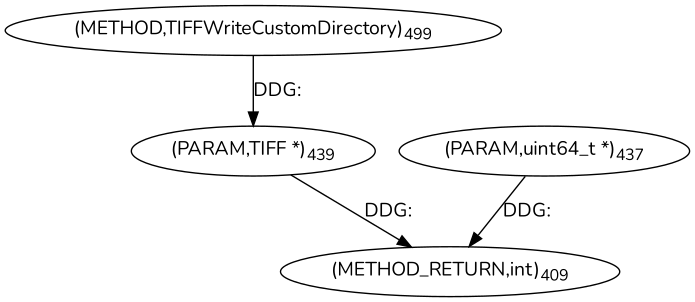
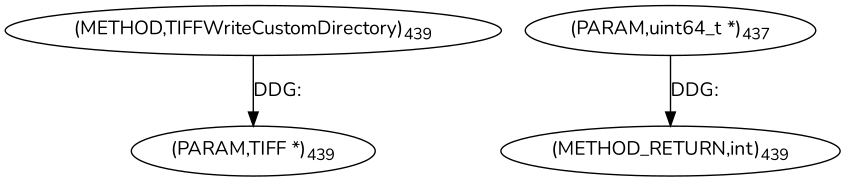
node "(METHOD,TIFFWriteCustomDirectory)": text "499" -> "439"
edge "(PARAM,TIFF *)" -> "(METHOD_RETURN,int)": removed, label "DDG:"
node "(METHOD_RETURN,int)": text "409" -> "439"
